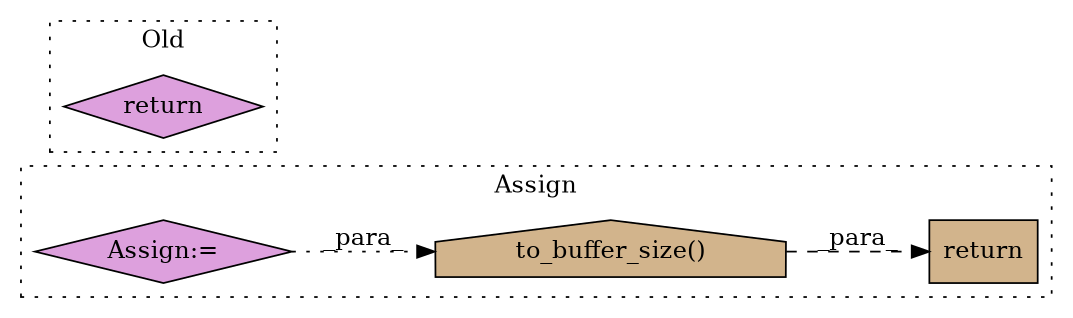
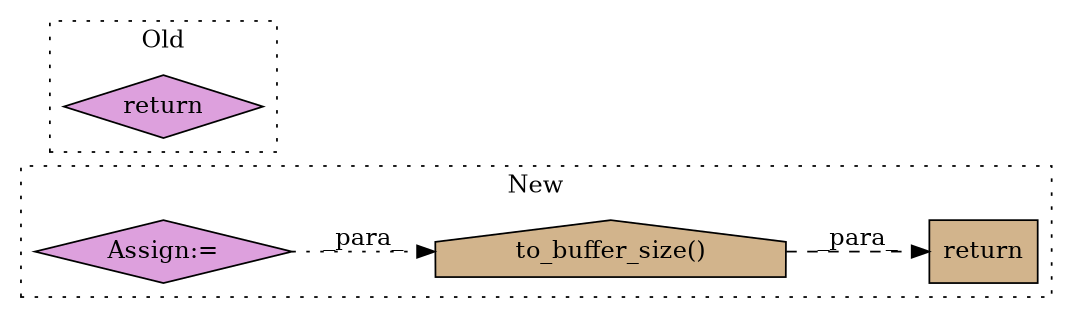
cluster "Assign": label "Assign" -> "New"
